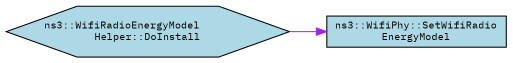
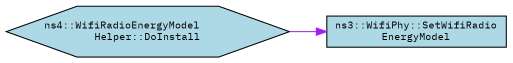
node "ns3::WifiRadioEnergyModel Helper::DoInstall": label "ns3::WifiRadioEnergyModel Helper::DoInstall" -> "ns4::WifiRadioEnergyModel Helper::DoInstall"
